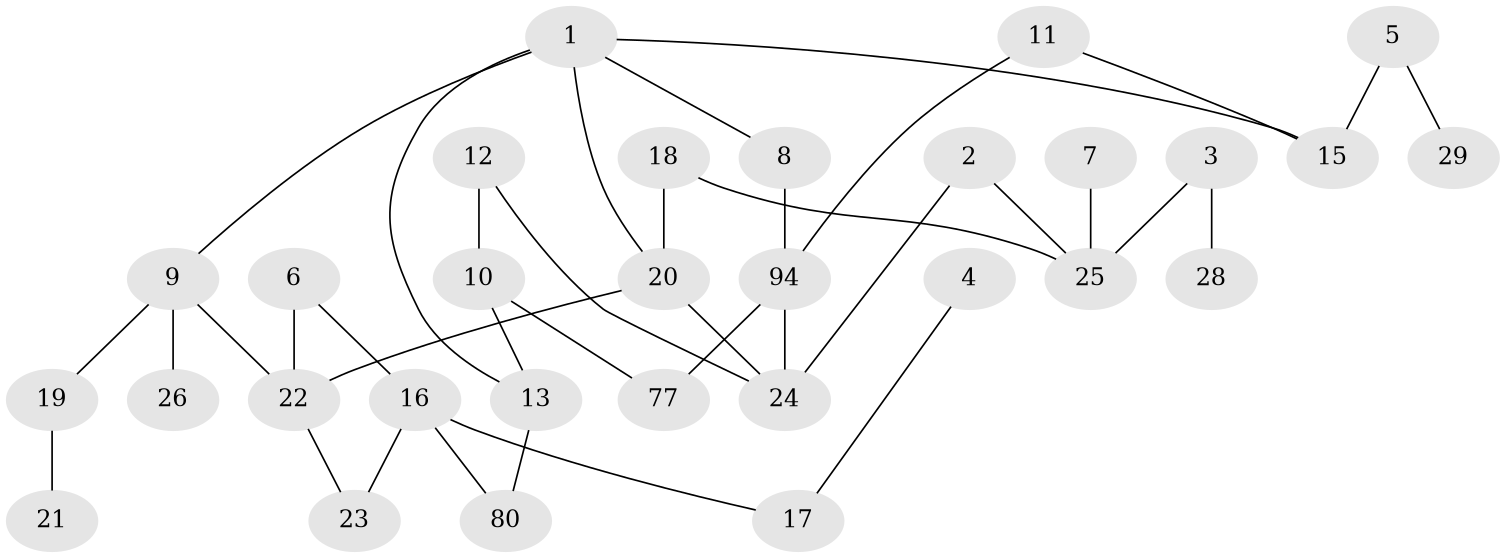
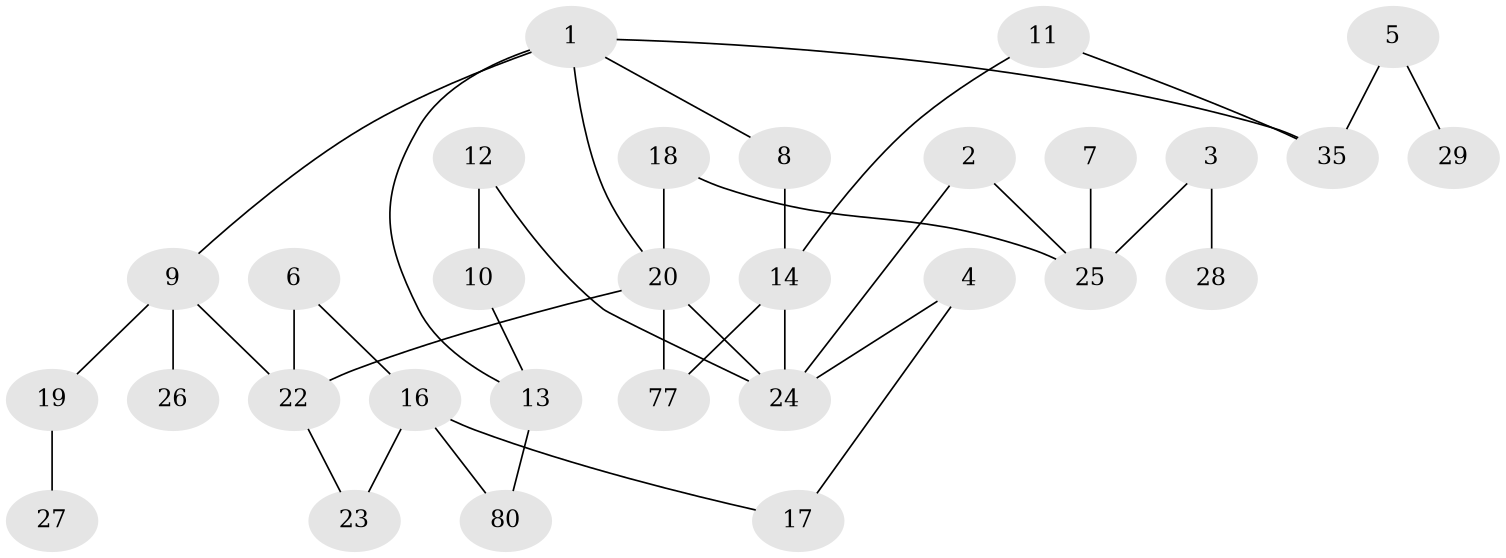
node "15": label "15" -> "35"
node "94": label "94" -> "14"
edge "10" -- "77": now "20" -- "77"
edge "4" -- "24": added
node "21": label "21" -> "27"
